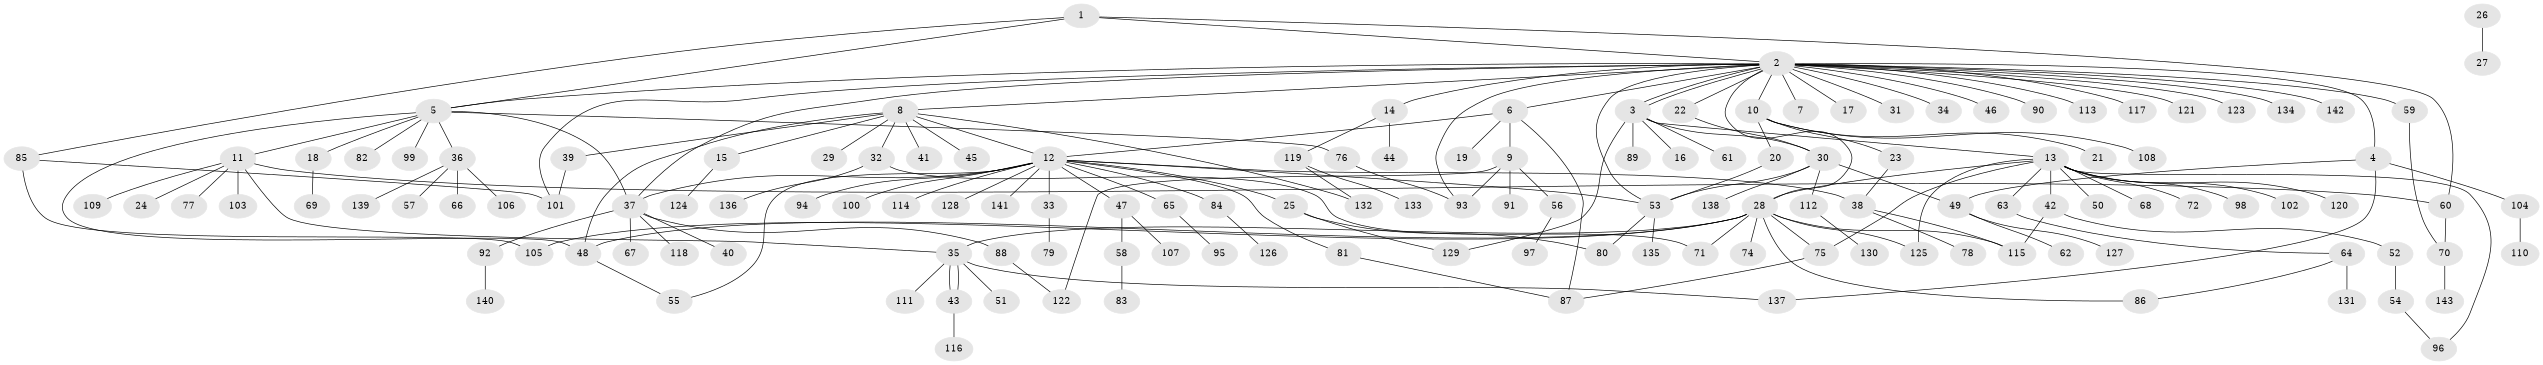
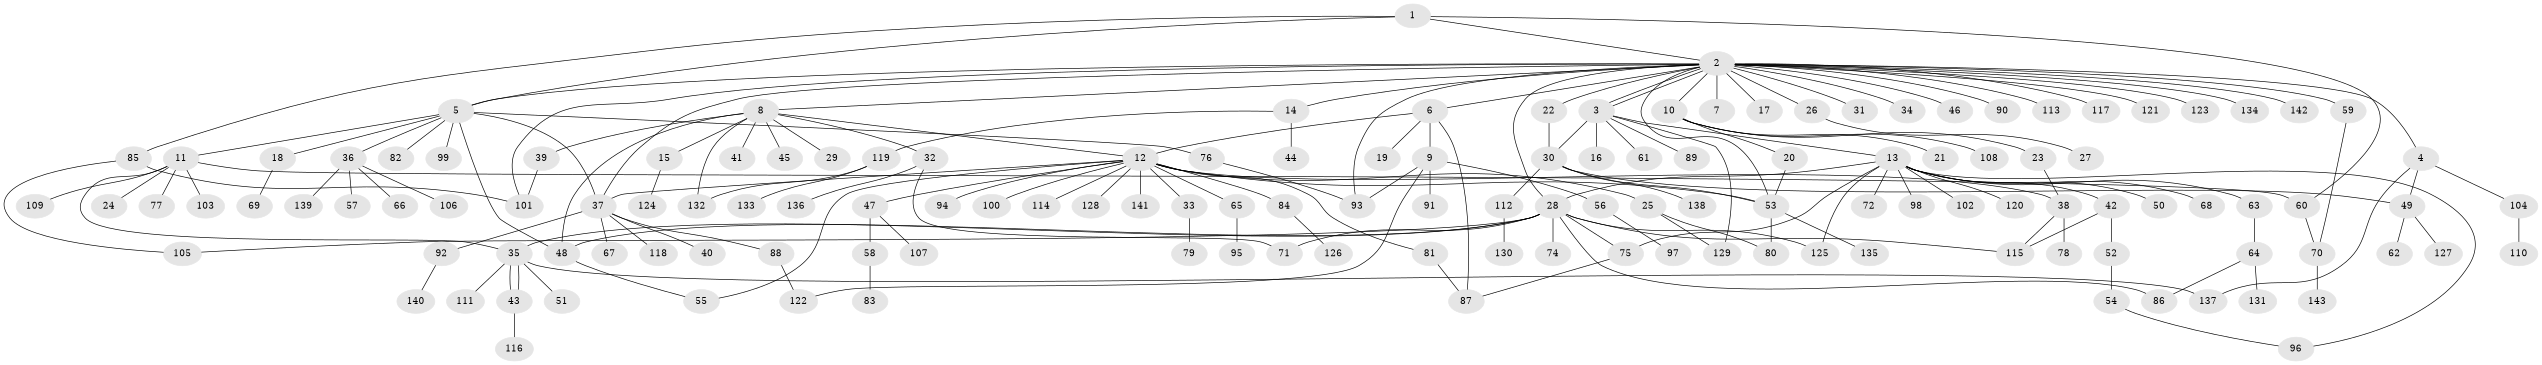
edge "2" -- "26": added
